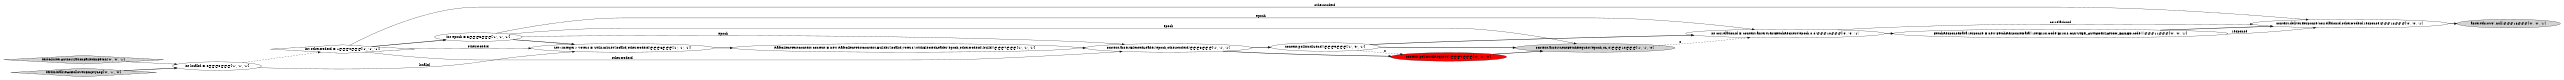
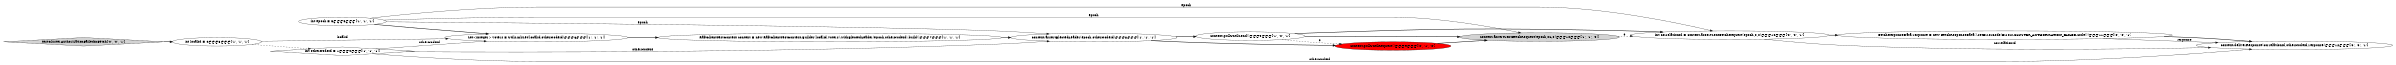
node "assertThrows(,null)@@@13@@@['0', '0', '1']": removed
edge "int otherNodeId = 1@@@4@@@['1', '1', '1']" -> "int epoch = 5@@@5@@@['1', '1', '1']": removed
edge "testClusterAuthorizationFailedInFetch['0', '0', '1']" -> "int localId = 0@@@3@@@['1', '1', '1']": style solid -> bold
node "testInitializeAsFollowerEmptyLog['0', '1', '0']": removed
